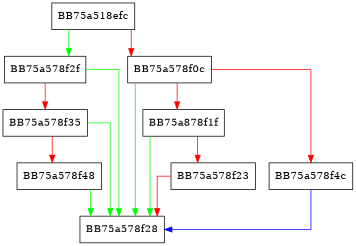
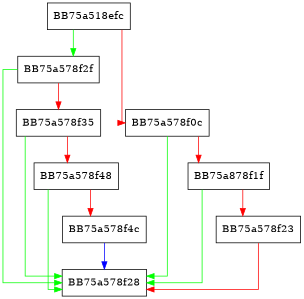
edge "BB75a578f0c" -> "BB75a578f4c": now "BB75a578f48" -> "BB75a578f4c"
